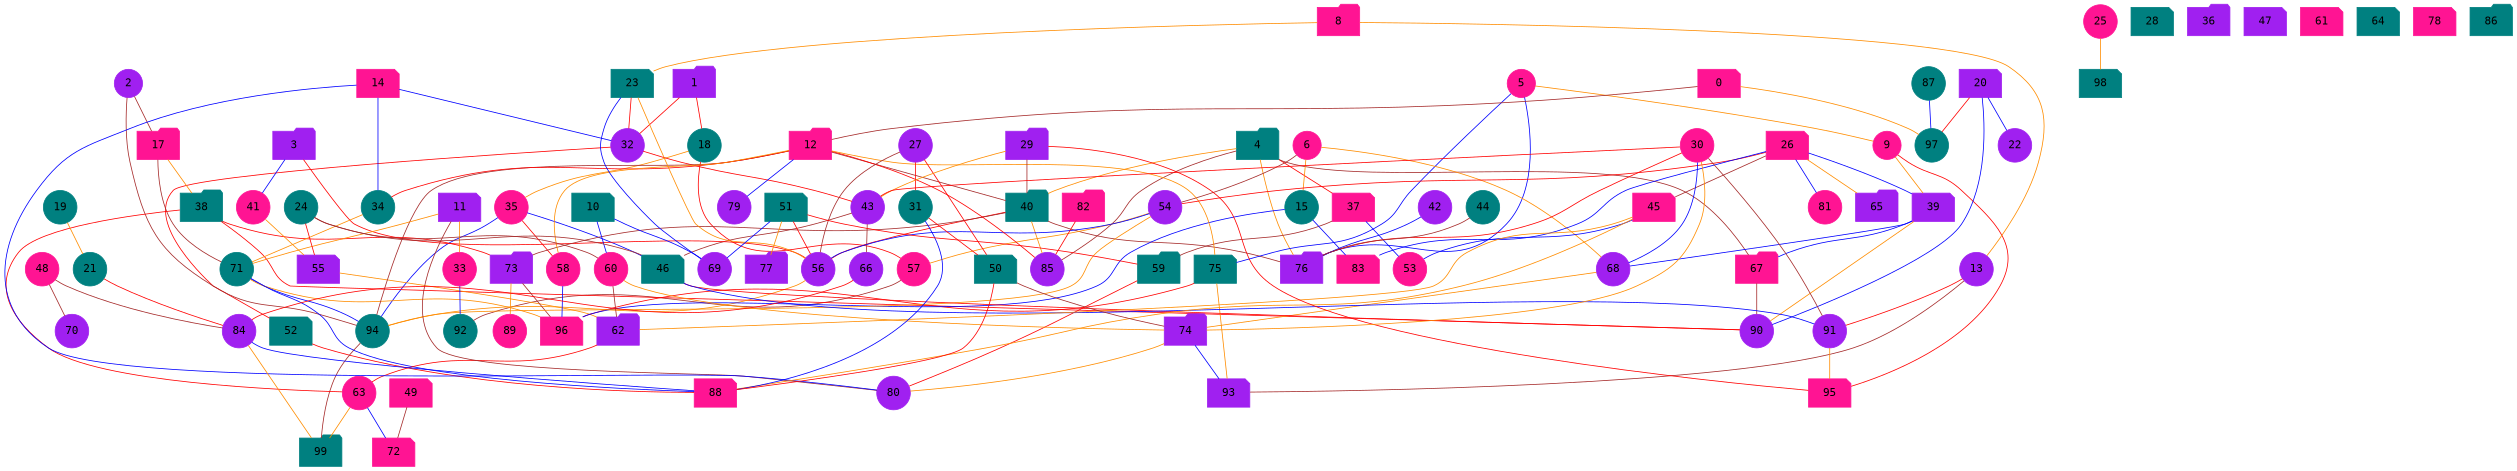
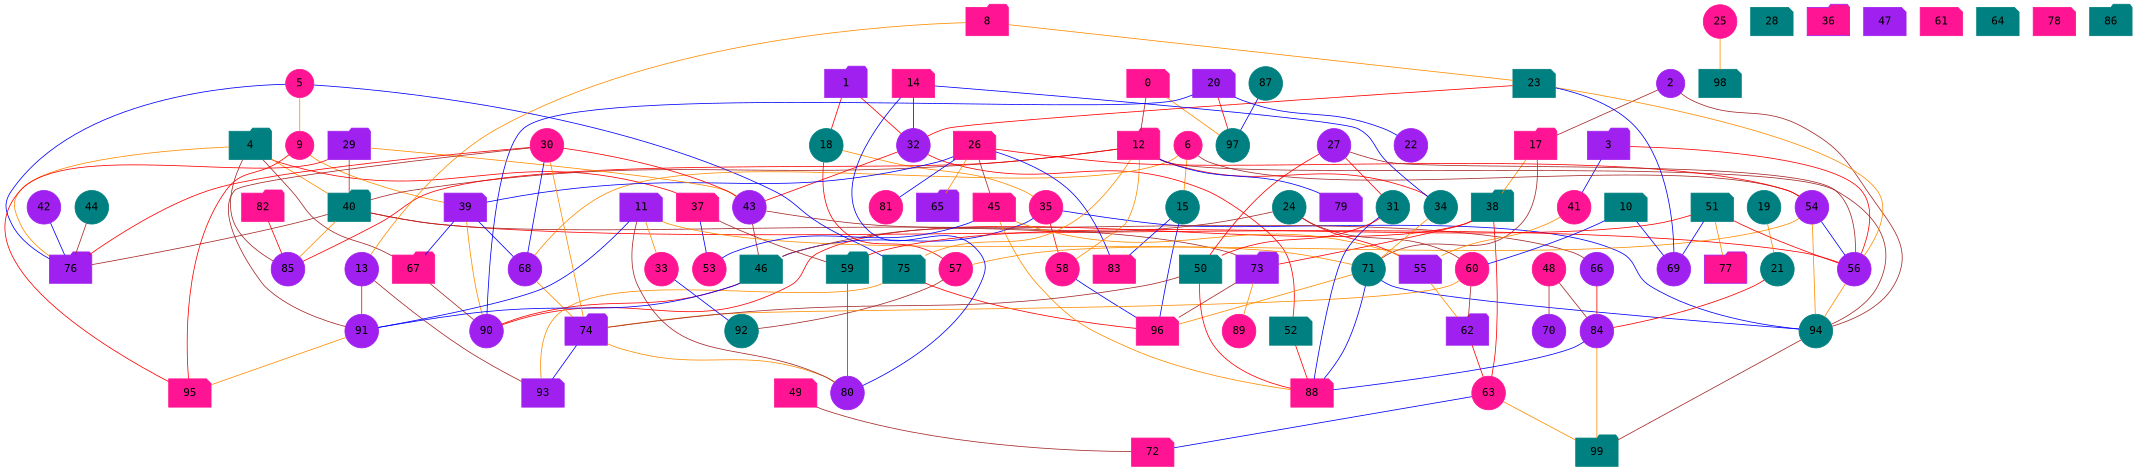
node "36": fillcolor purple -> deeppink
node "79": shape circle -> note
node "77": fillcolor purple -> deeppink
edge "11" -- "91": added
edge "45" -- "62": now "45" -- "55"
